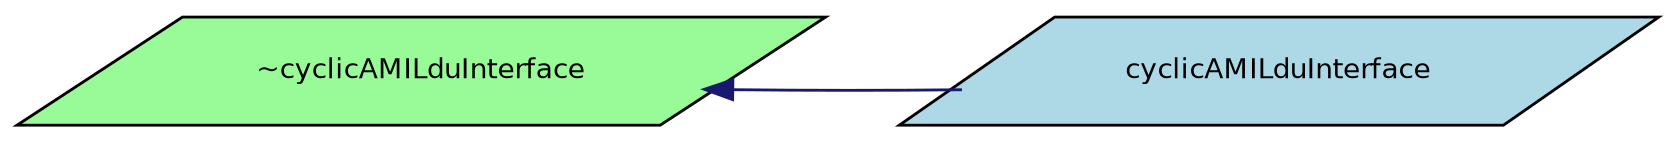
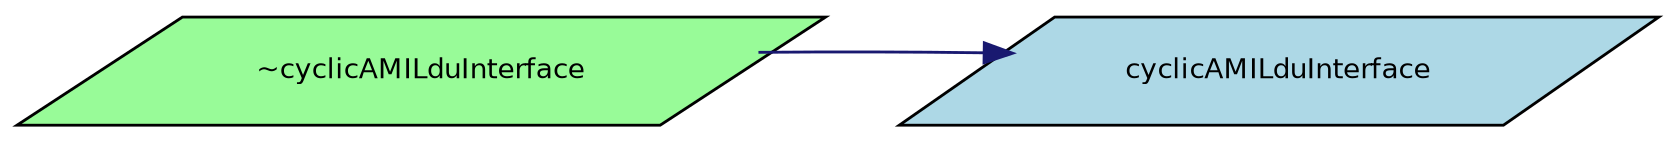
edge "cyclicAMILduInterface" -> "~cyclicAMILduInterface": reversed
